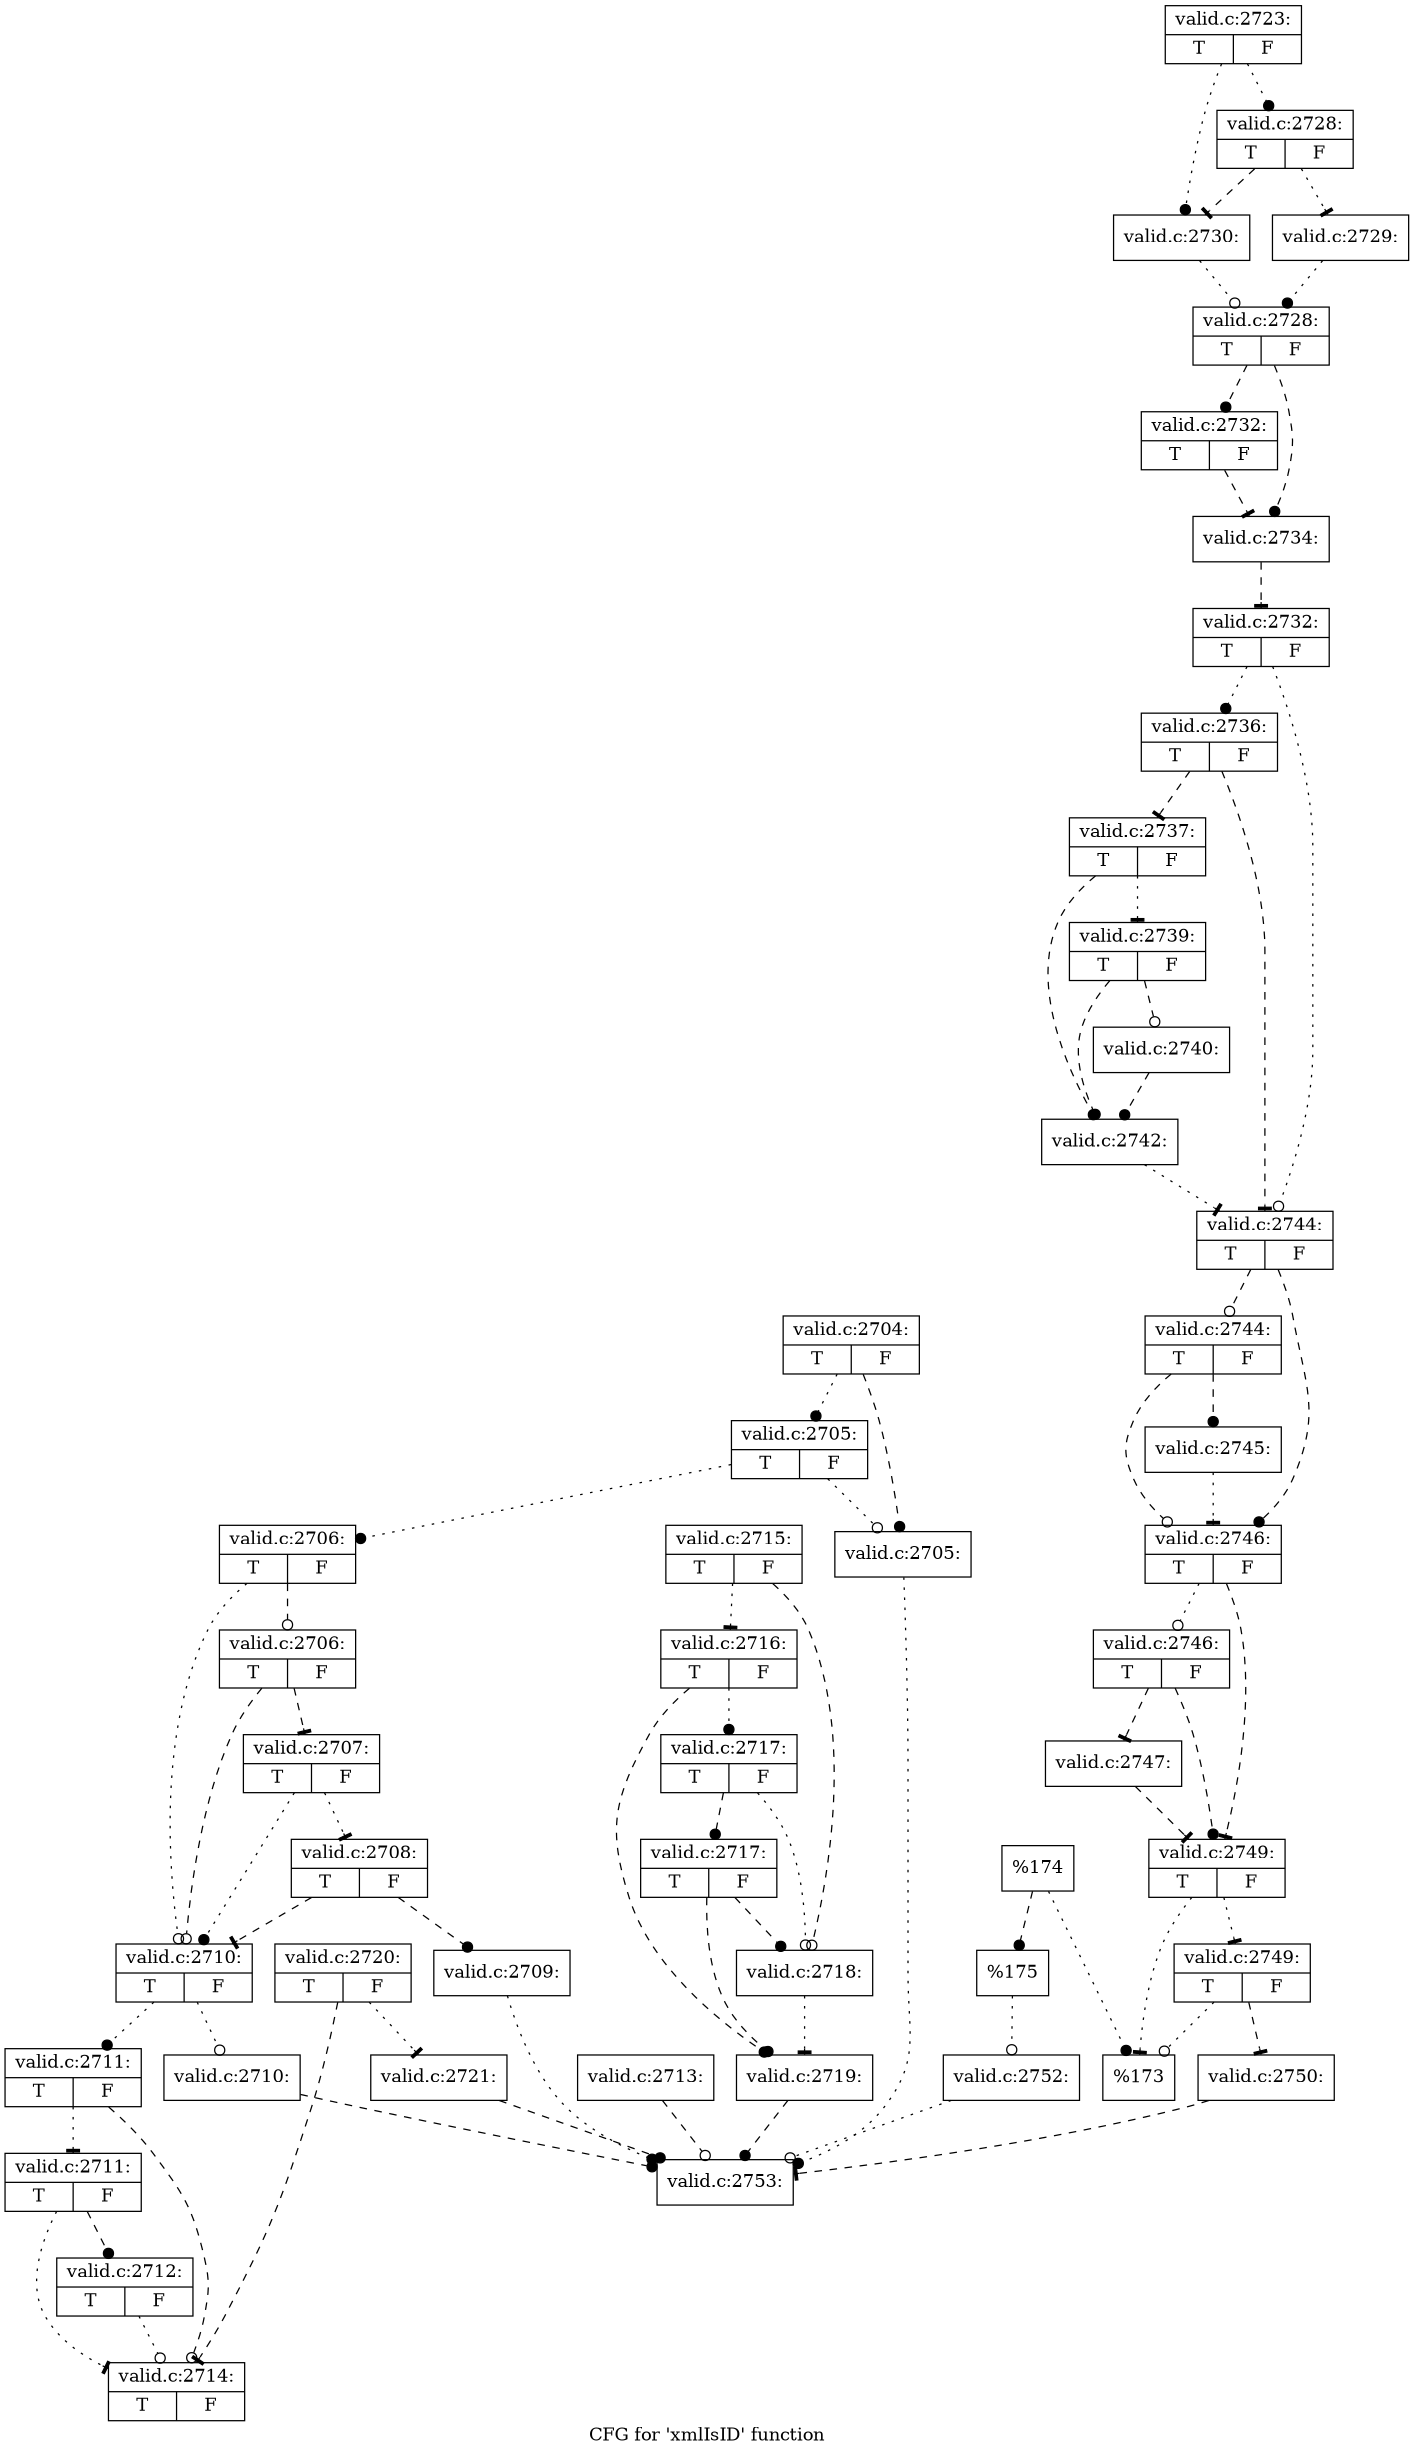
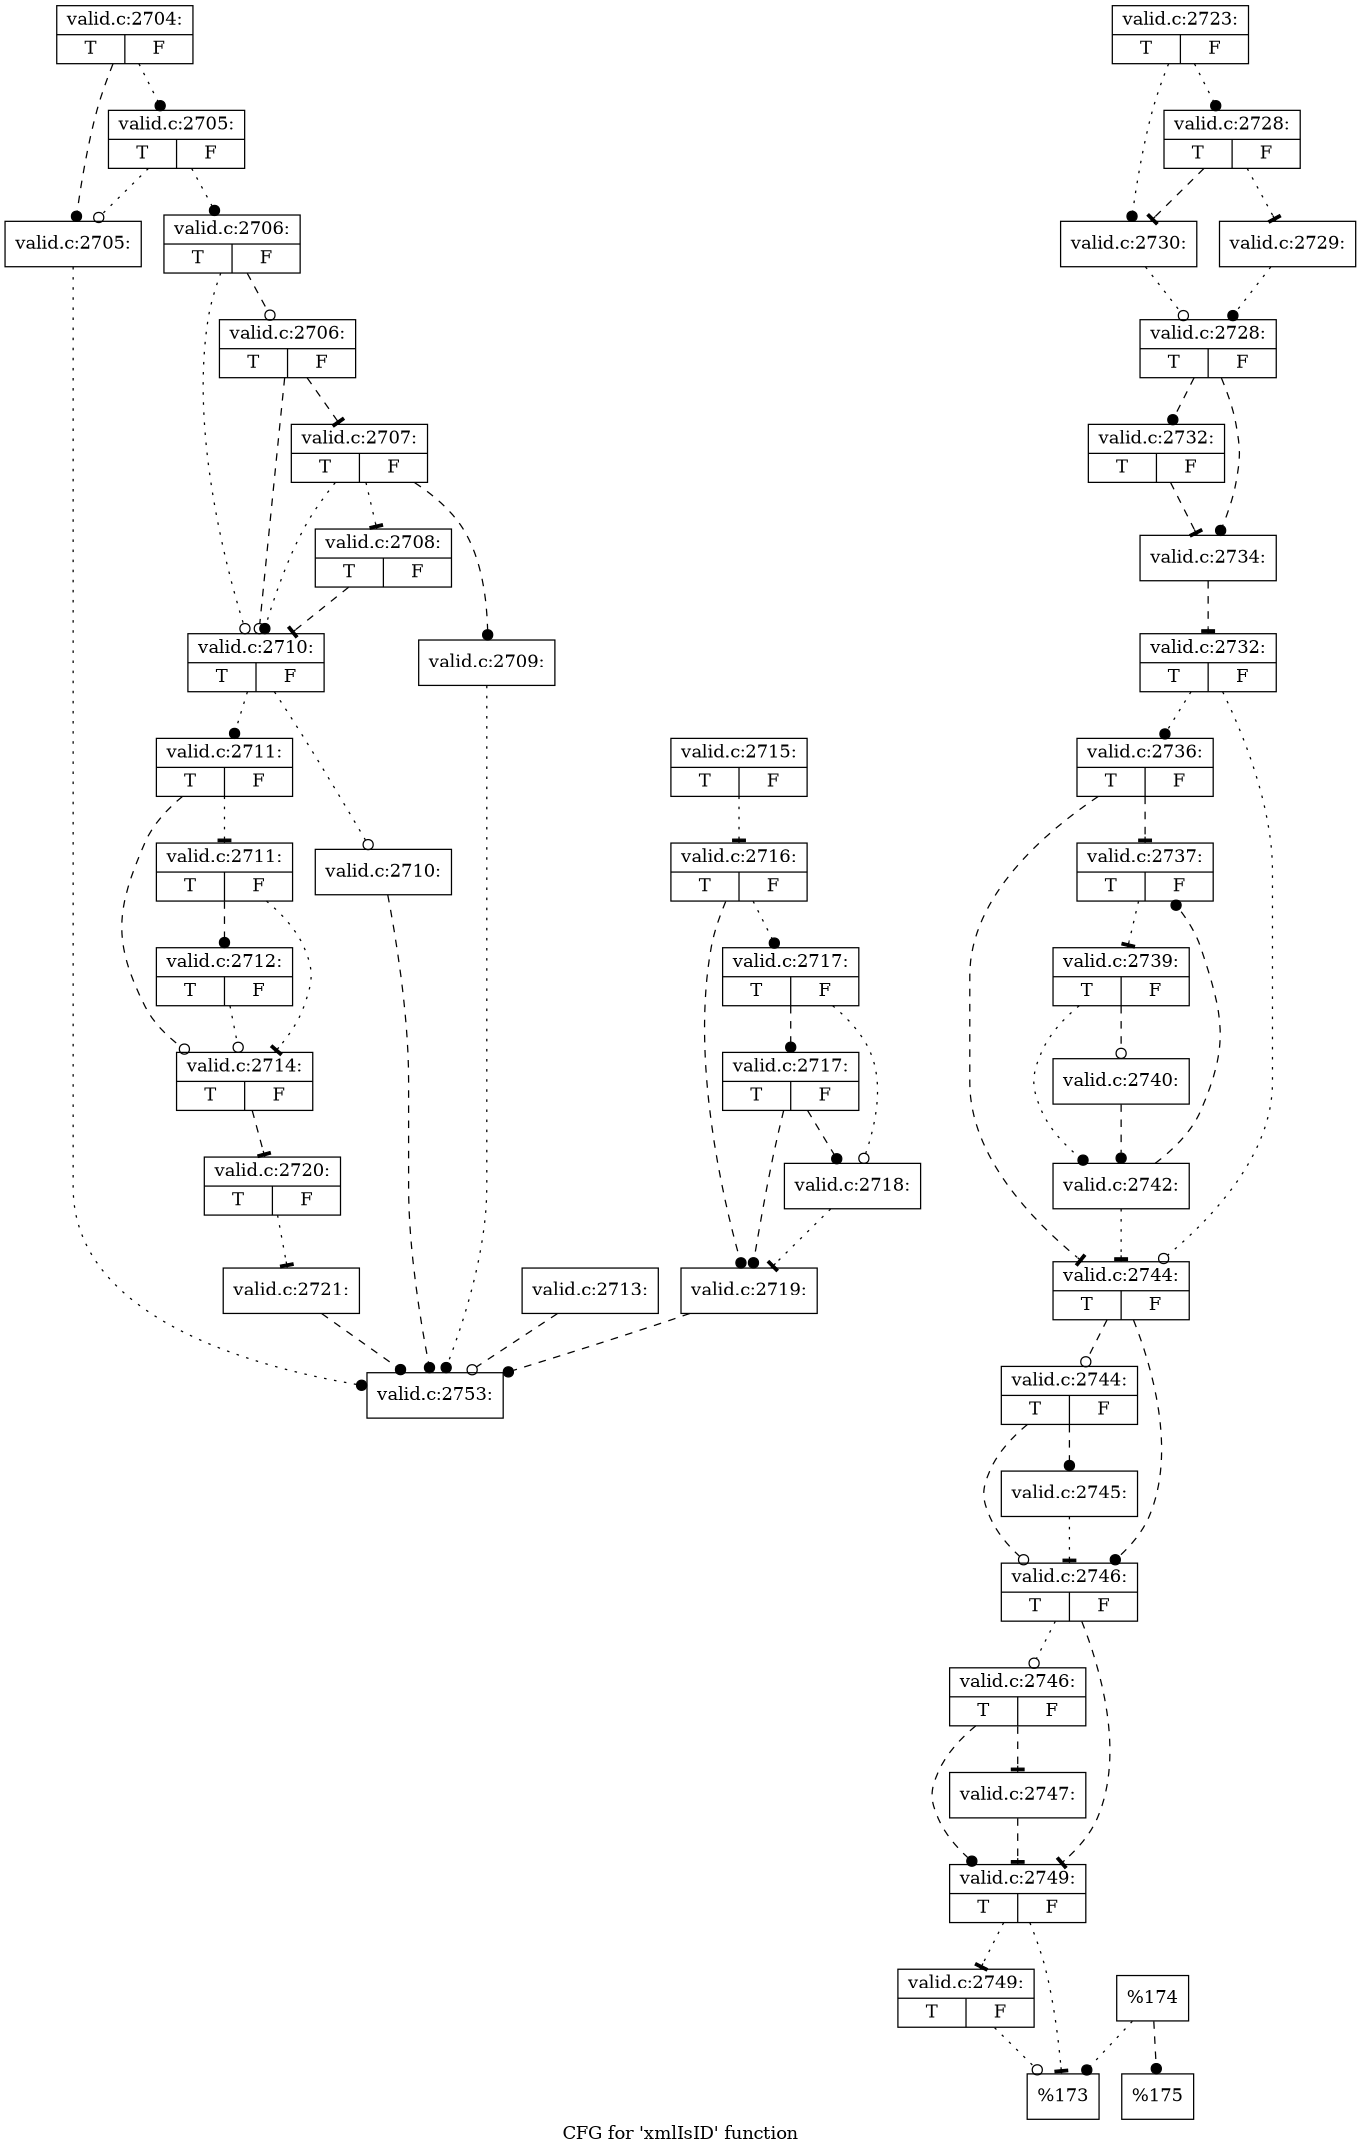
edge "valid.c:2737:" -> "valid.c:2742:": reversed
edge "valid.c:2739:" -> "valid.c:2742:": style dashed -> dotted
edge "valid.c:2715:" -> "valid.c:2718:": removed
edge "valid.c:2708:" -> "valid.c:2709:": now "valid.c:2707:" -> "valid.c:2709:"
node "valid.c:2752:": removed
node "valid.c:2750:": removed
edge "valid.c:2720:" -> "valid.c:2714:": reversed
